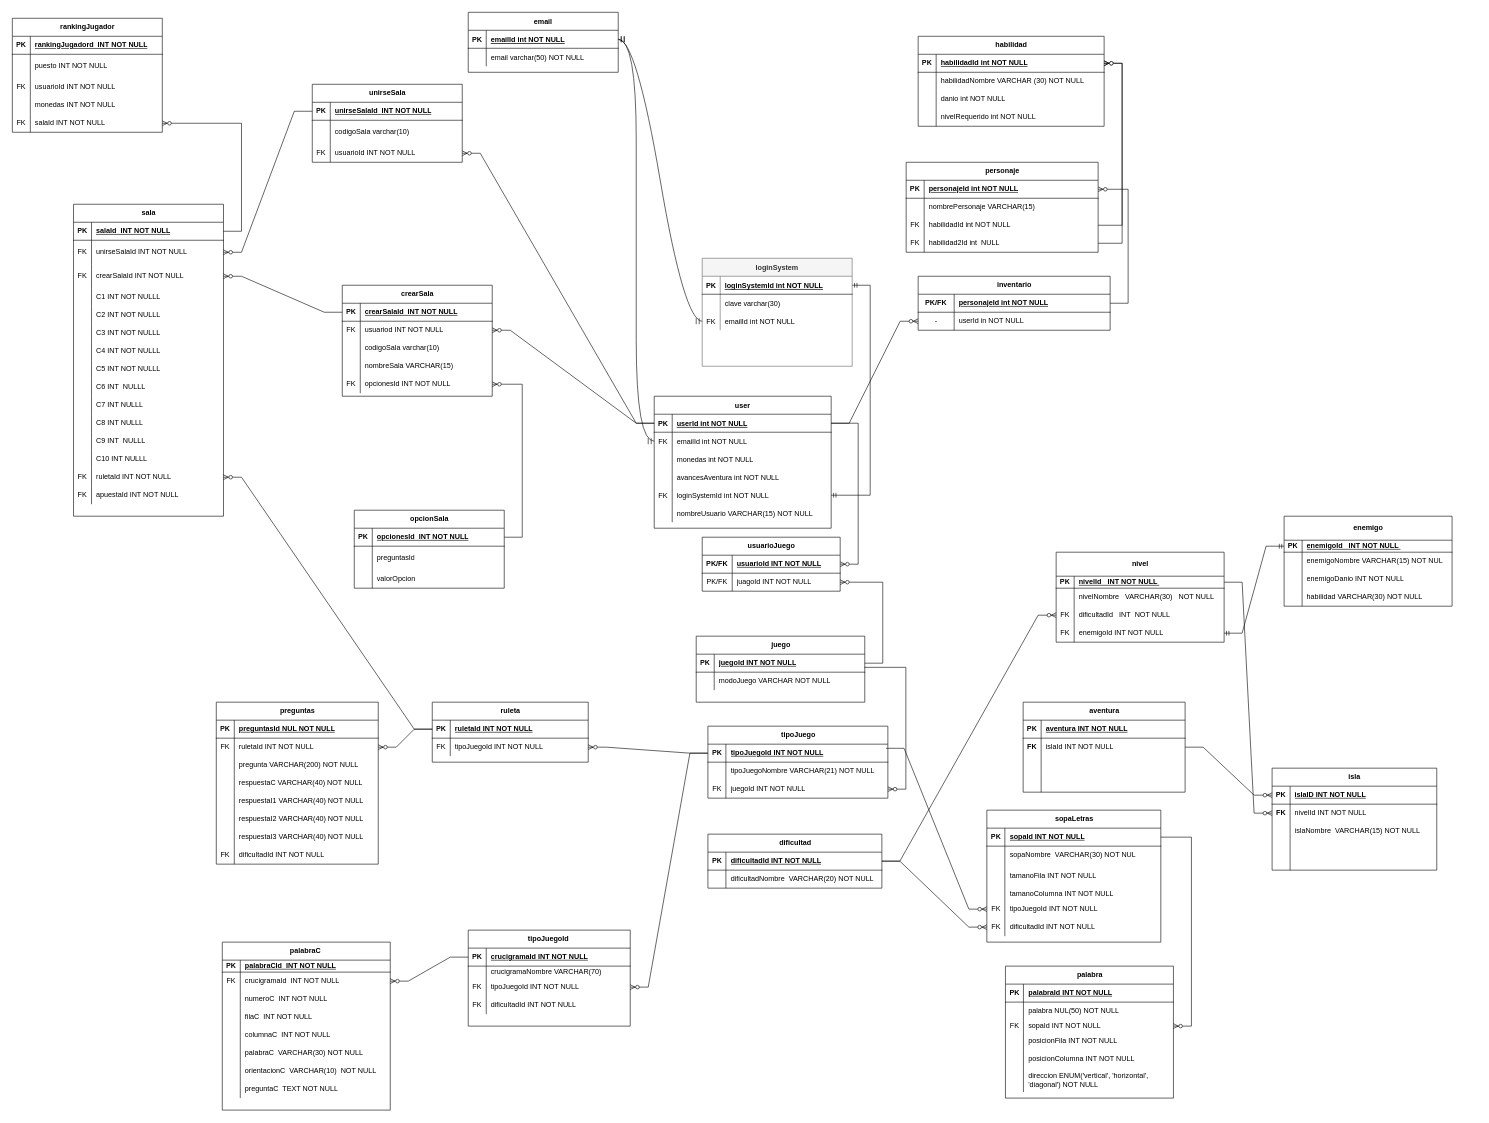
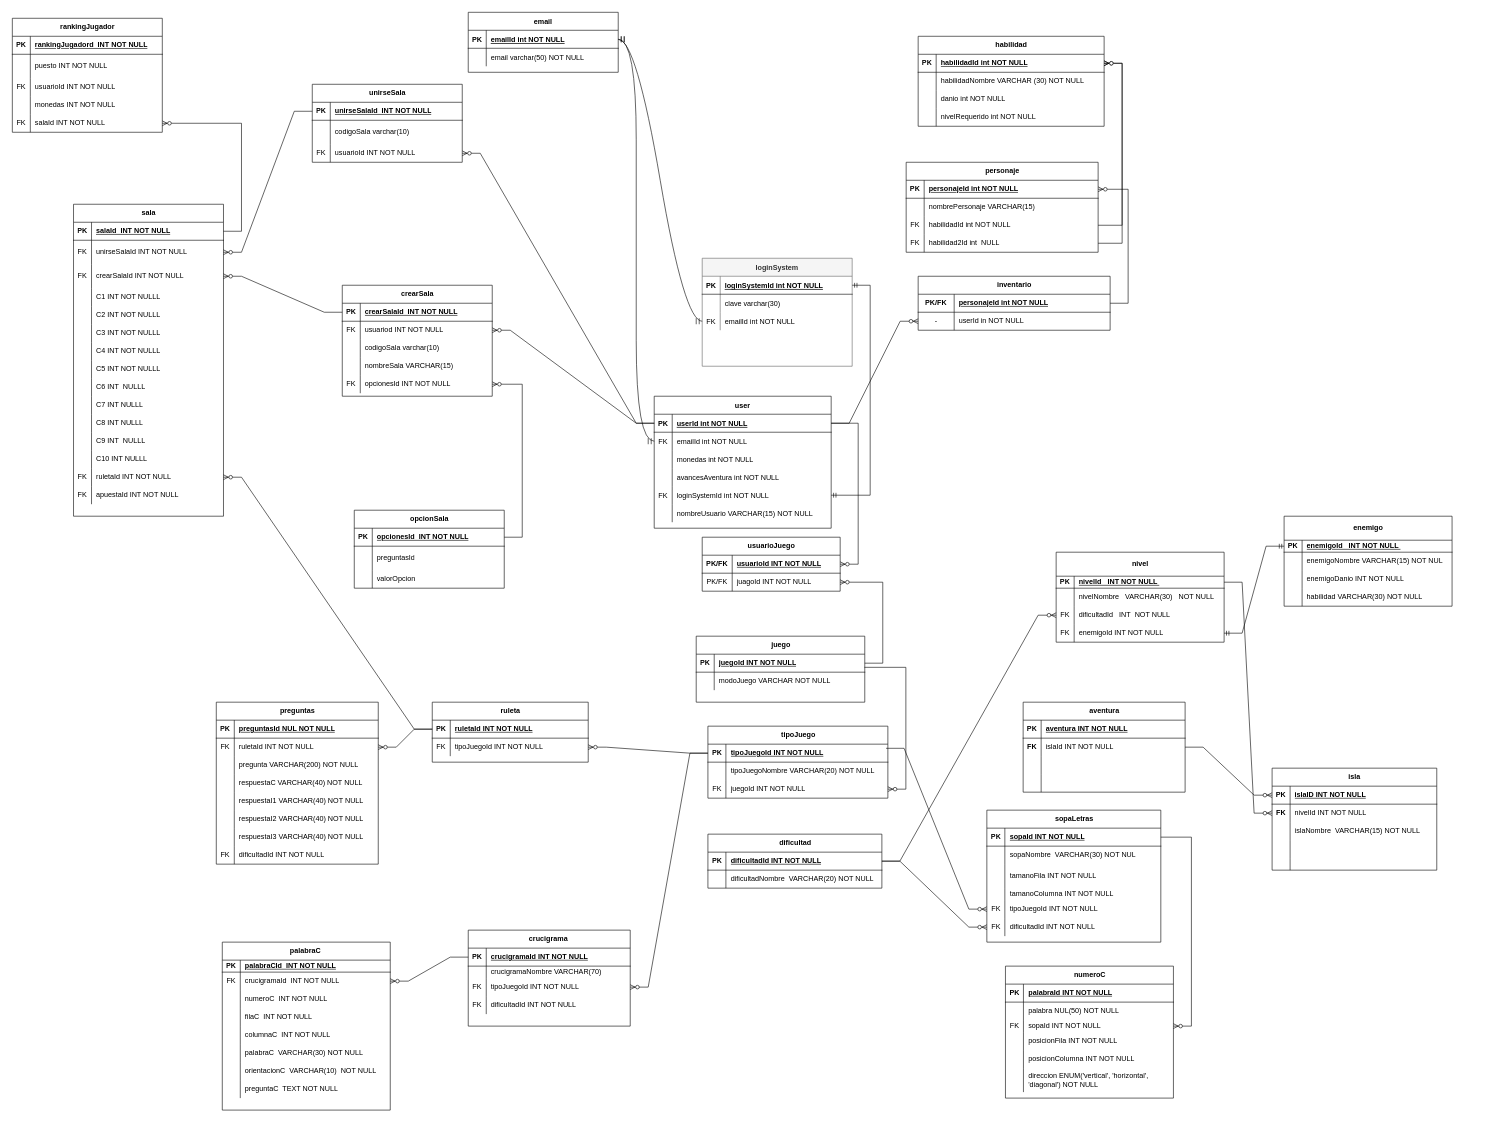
node "tipoJuegoNombre VARCHAR(21) NOT NULL": label "tipoJuegoNombre VARCHAR(21) NOT NULL" -> "tipoJuegoNombre VARCHAR(20) NOT NULL"
node "tipoJuegoId": label "tipoJuegoId" -> "crucigrama"
node "palabra": label "palabra" -> "numeroC"
